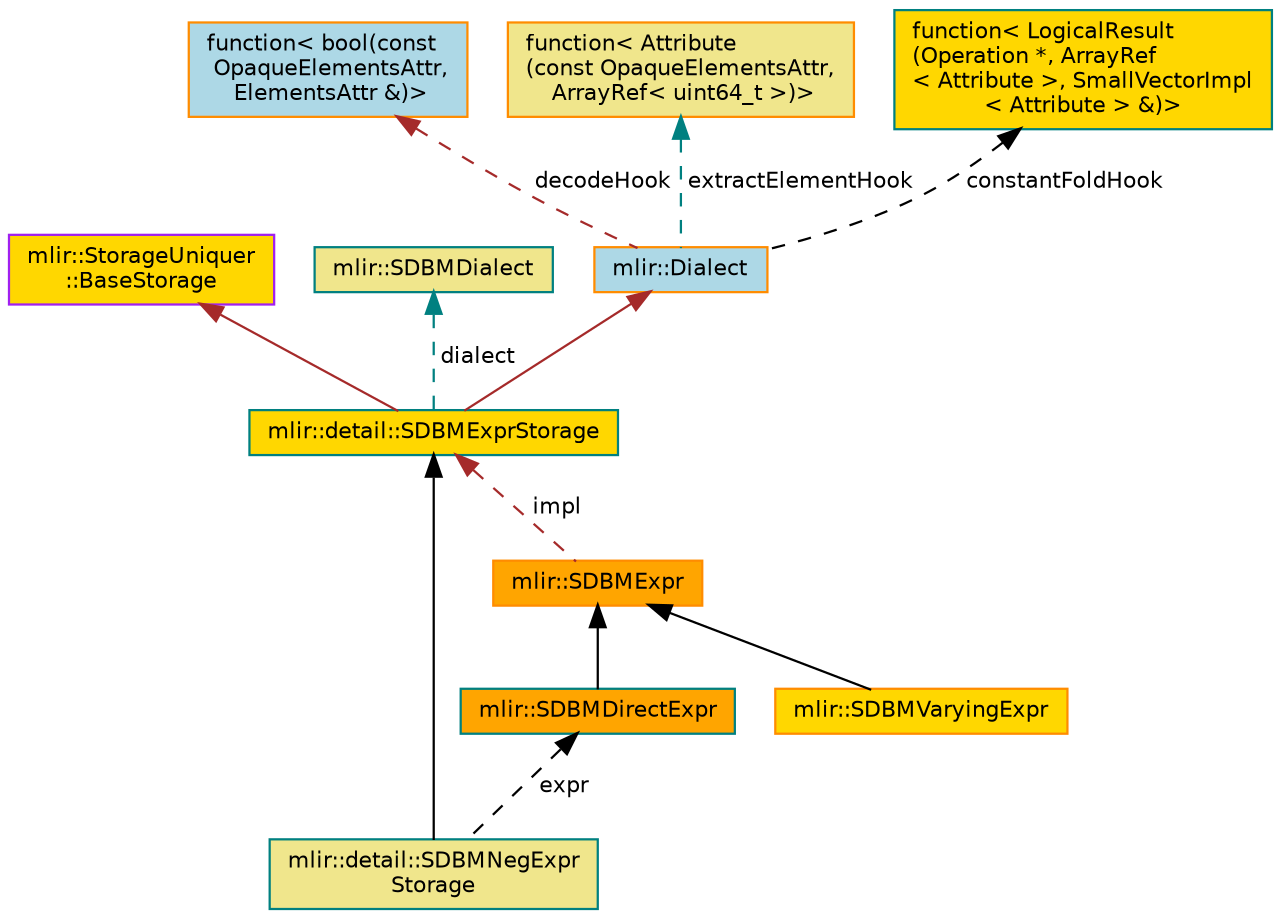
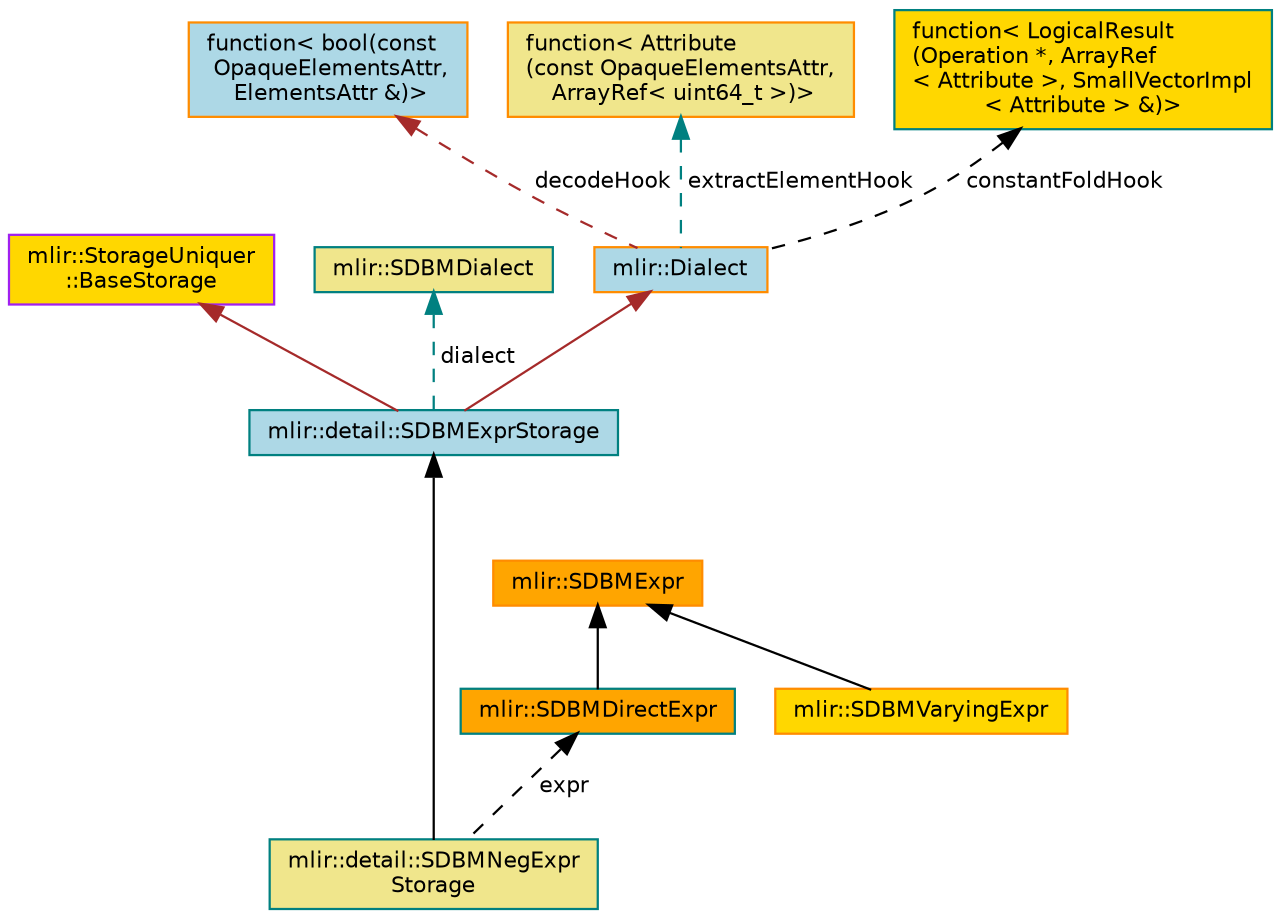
node "mlir::detail::SDBMExprStorage": fillcolor gold -> lightblue
edge "mlir::SDBMExpr" -> "mlir::detail::SDBMExprStorage": removed, label "impl"
